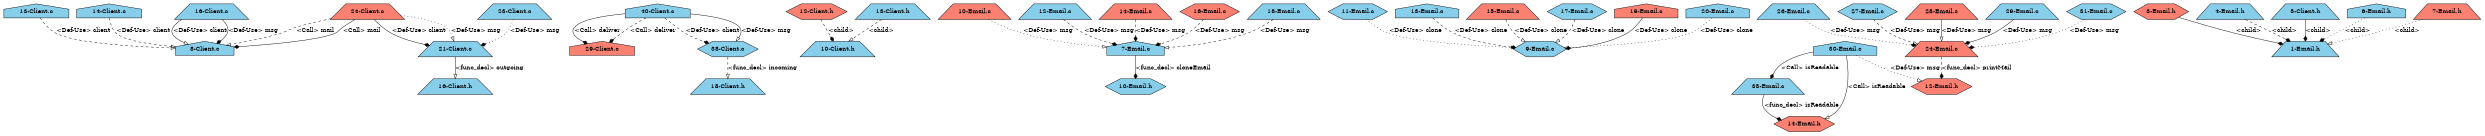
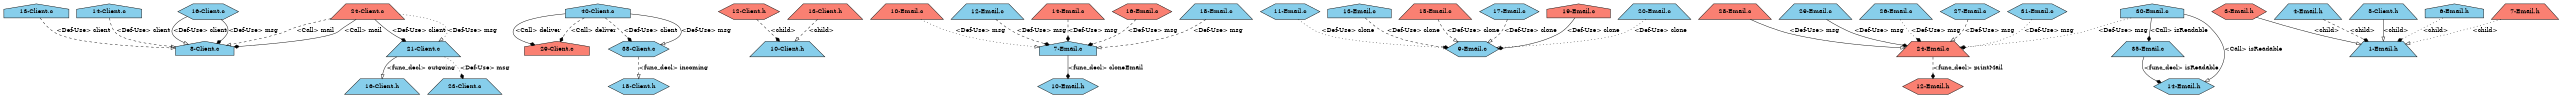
node "16-Client.c": shape trapezium -> hexagon
node "13-Client.h": fillcolor skyblue -> salmon
node "20-Email.c": shape house -> trapezium
edge "5-Client.h" -> "1-Email.h": arrowhead diamond -> onormal
edge "3-Email.h" -> "1-Email.h": arrowhead diamond -> onormal
edge "23-Client.c" -> "21-Client.c": reversed
edge "30-Email.c" -> "12-Email.h": now "30-Email.c" -> "24-Email.c"
node "18-Client.h": shape trapezium -> hexagon
node "14-Email.h": fillcolor salmon -> skyblue
